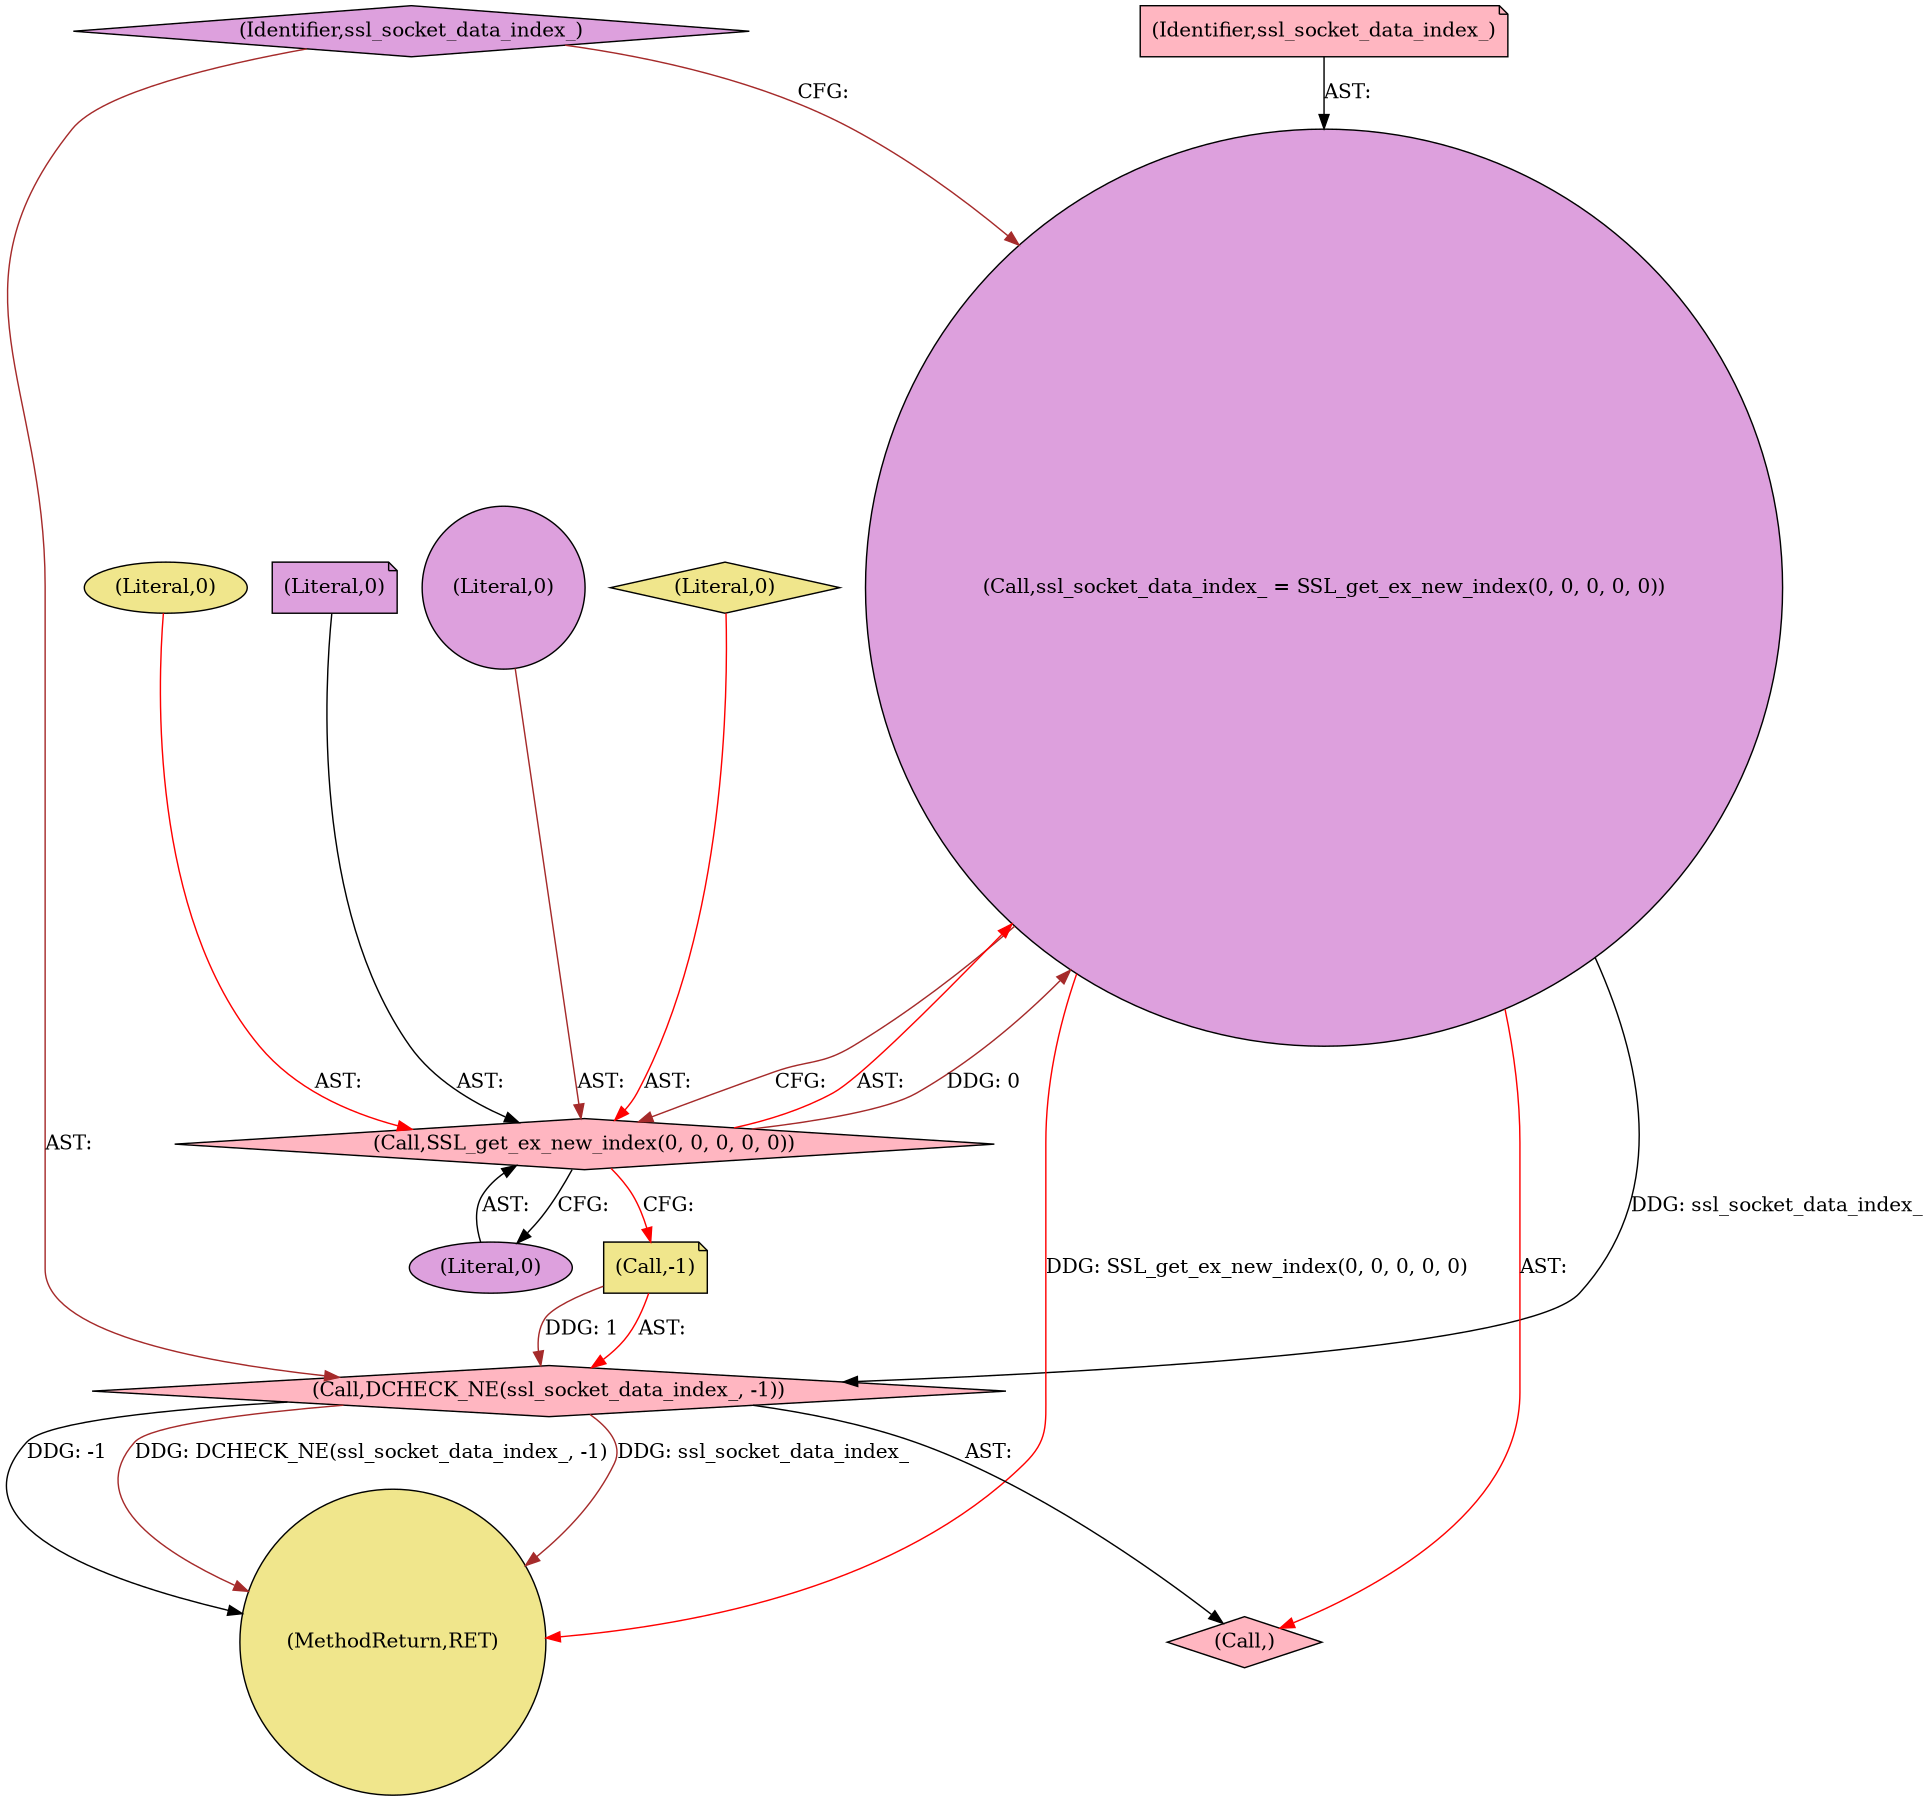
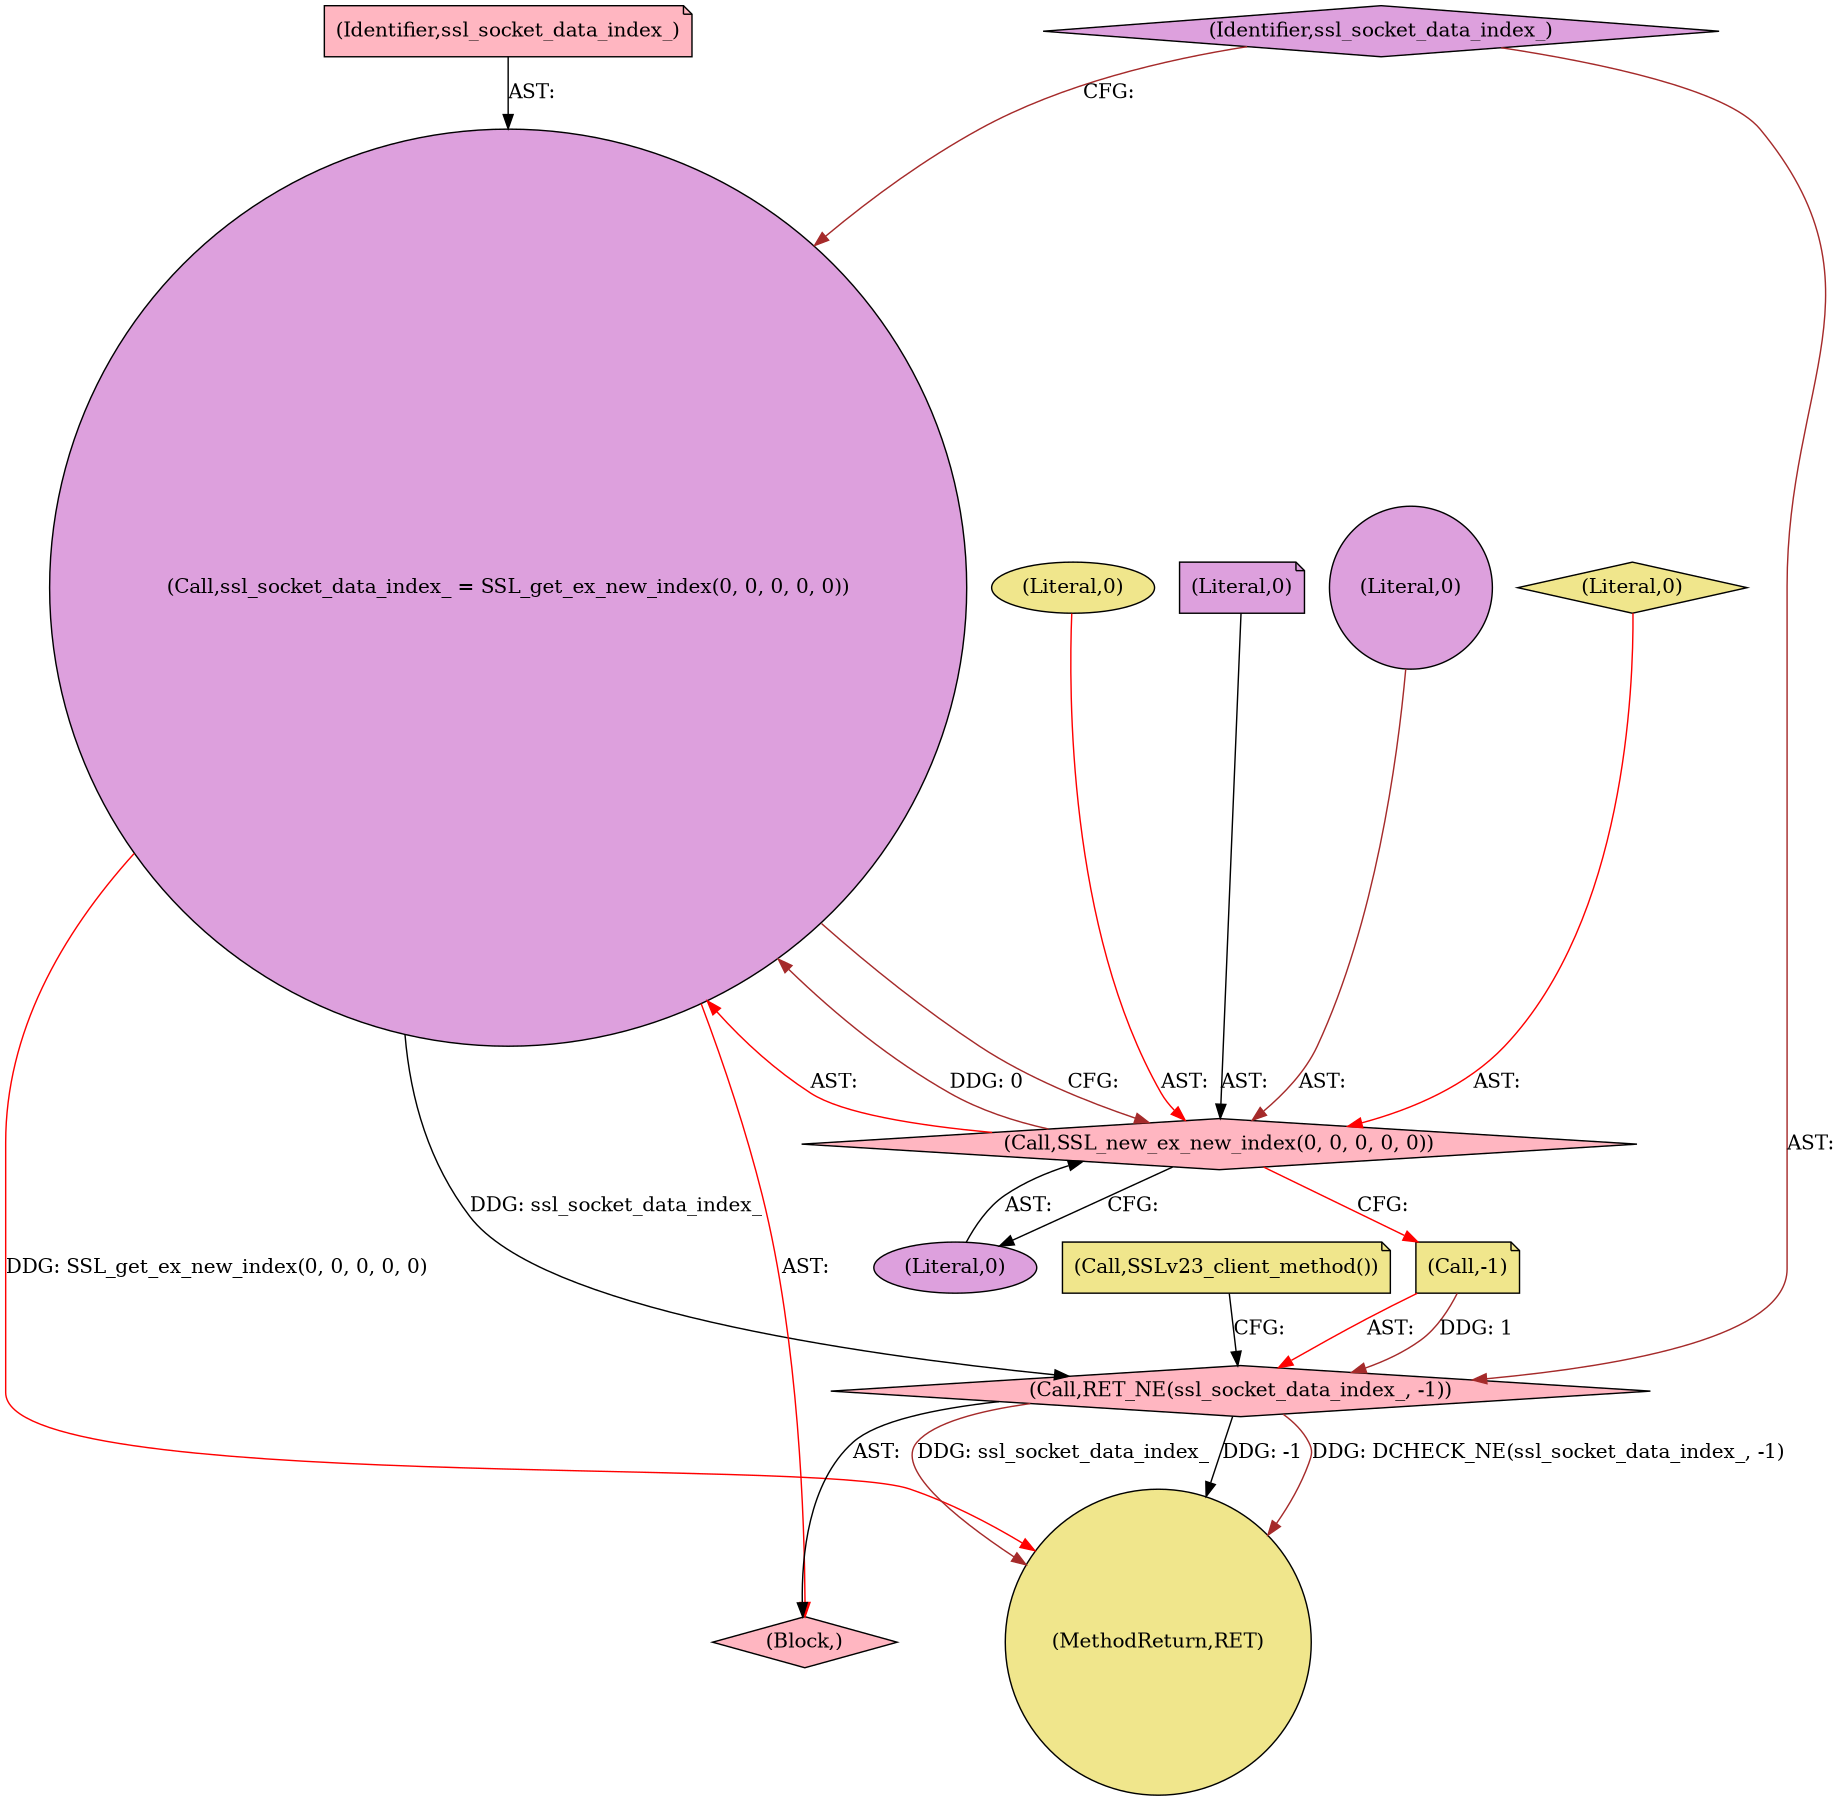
node "(Call,SSL_get_ex_new_index(0, 0, 0, 0, 0))": label "(Call,SSL_get_ex_new_index(0, 0, 0, 0, 0))" -> "(Call,SSL_new_ex_new_index(0, 0, 0, 0, 0))"
node "(Call,SSLv23_client_method())": added
node "(Call,DCHECK_NE(ssl_socket_data_index_, -1))": label "(Call,DCHECK_NE(ssl_socket_data_index_, -1))" -> "(Call,RET_NE(ssl_socket_data_index_, -1))"
node "(Call,)": label "(Call,)" -> "(Block,)"
